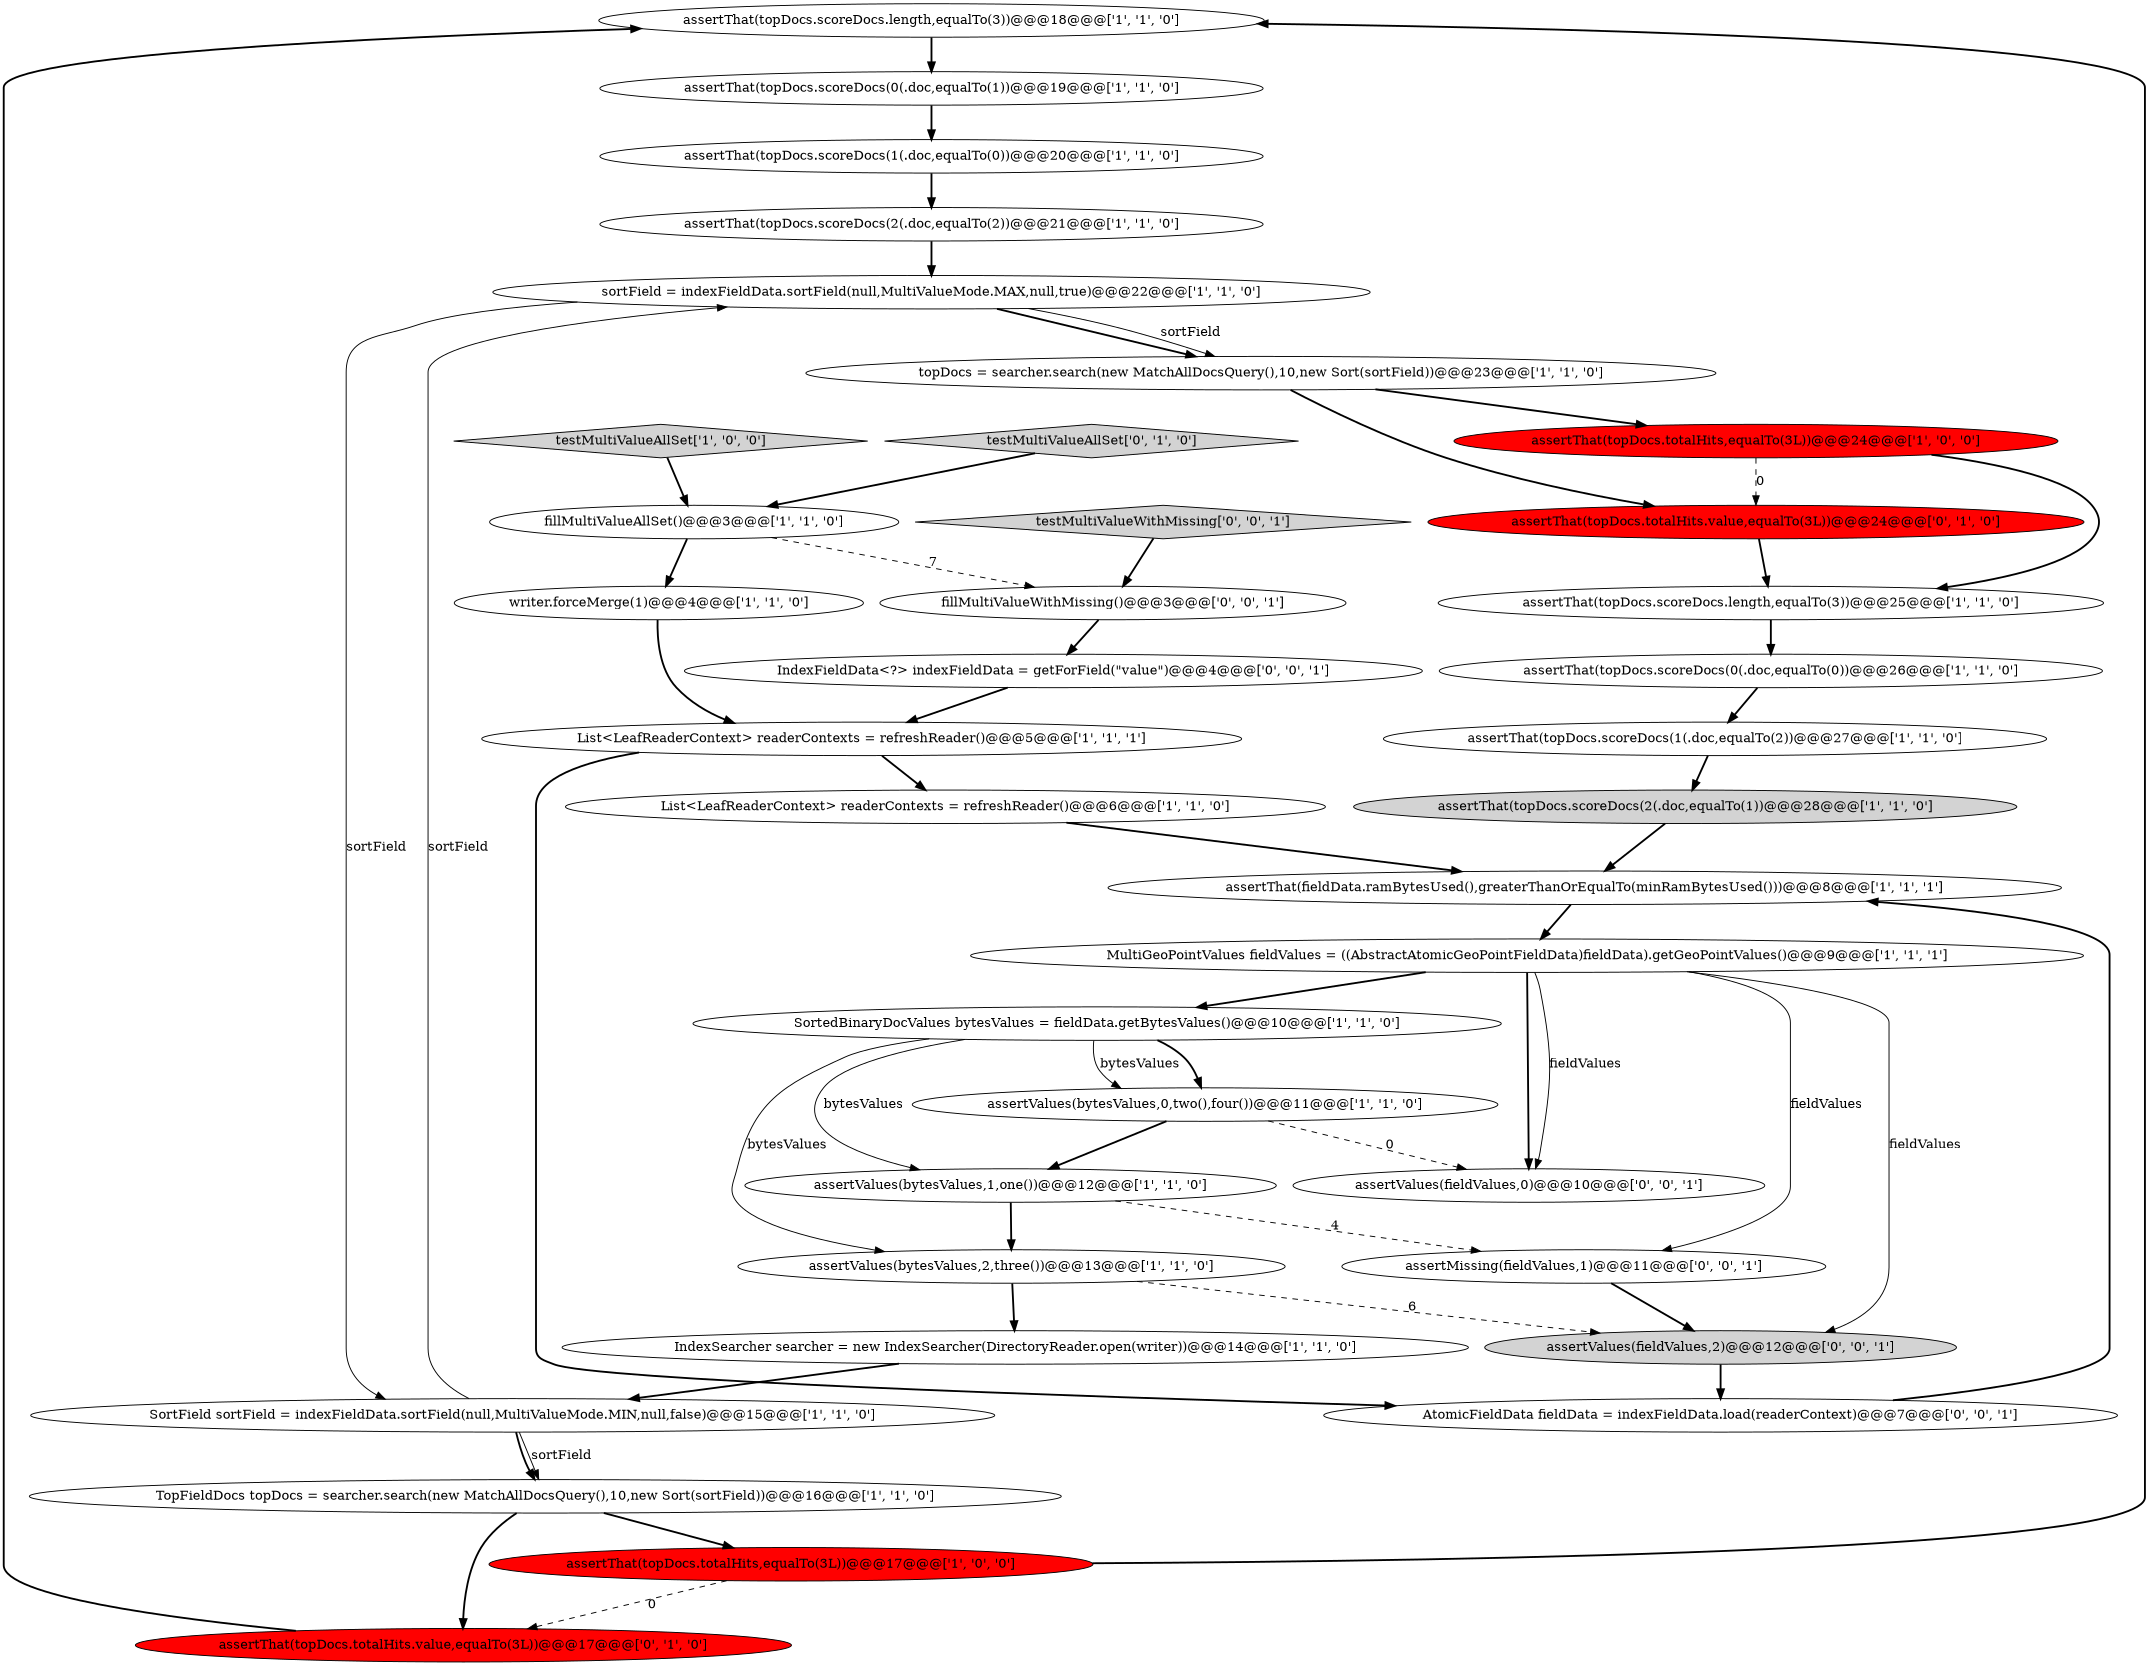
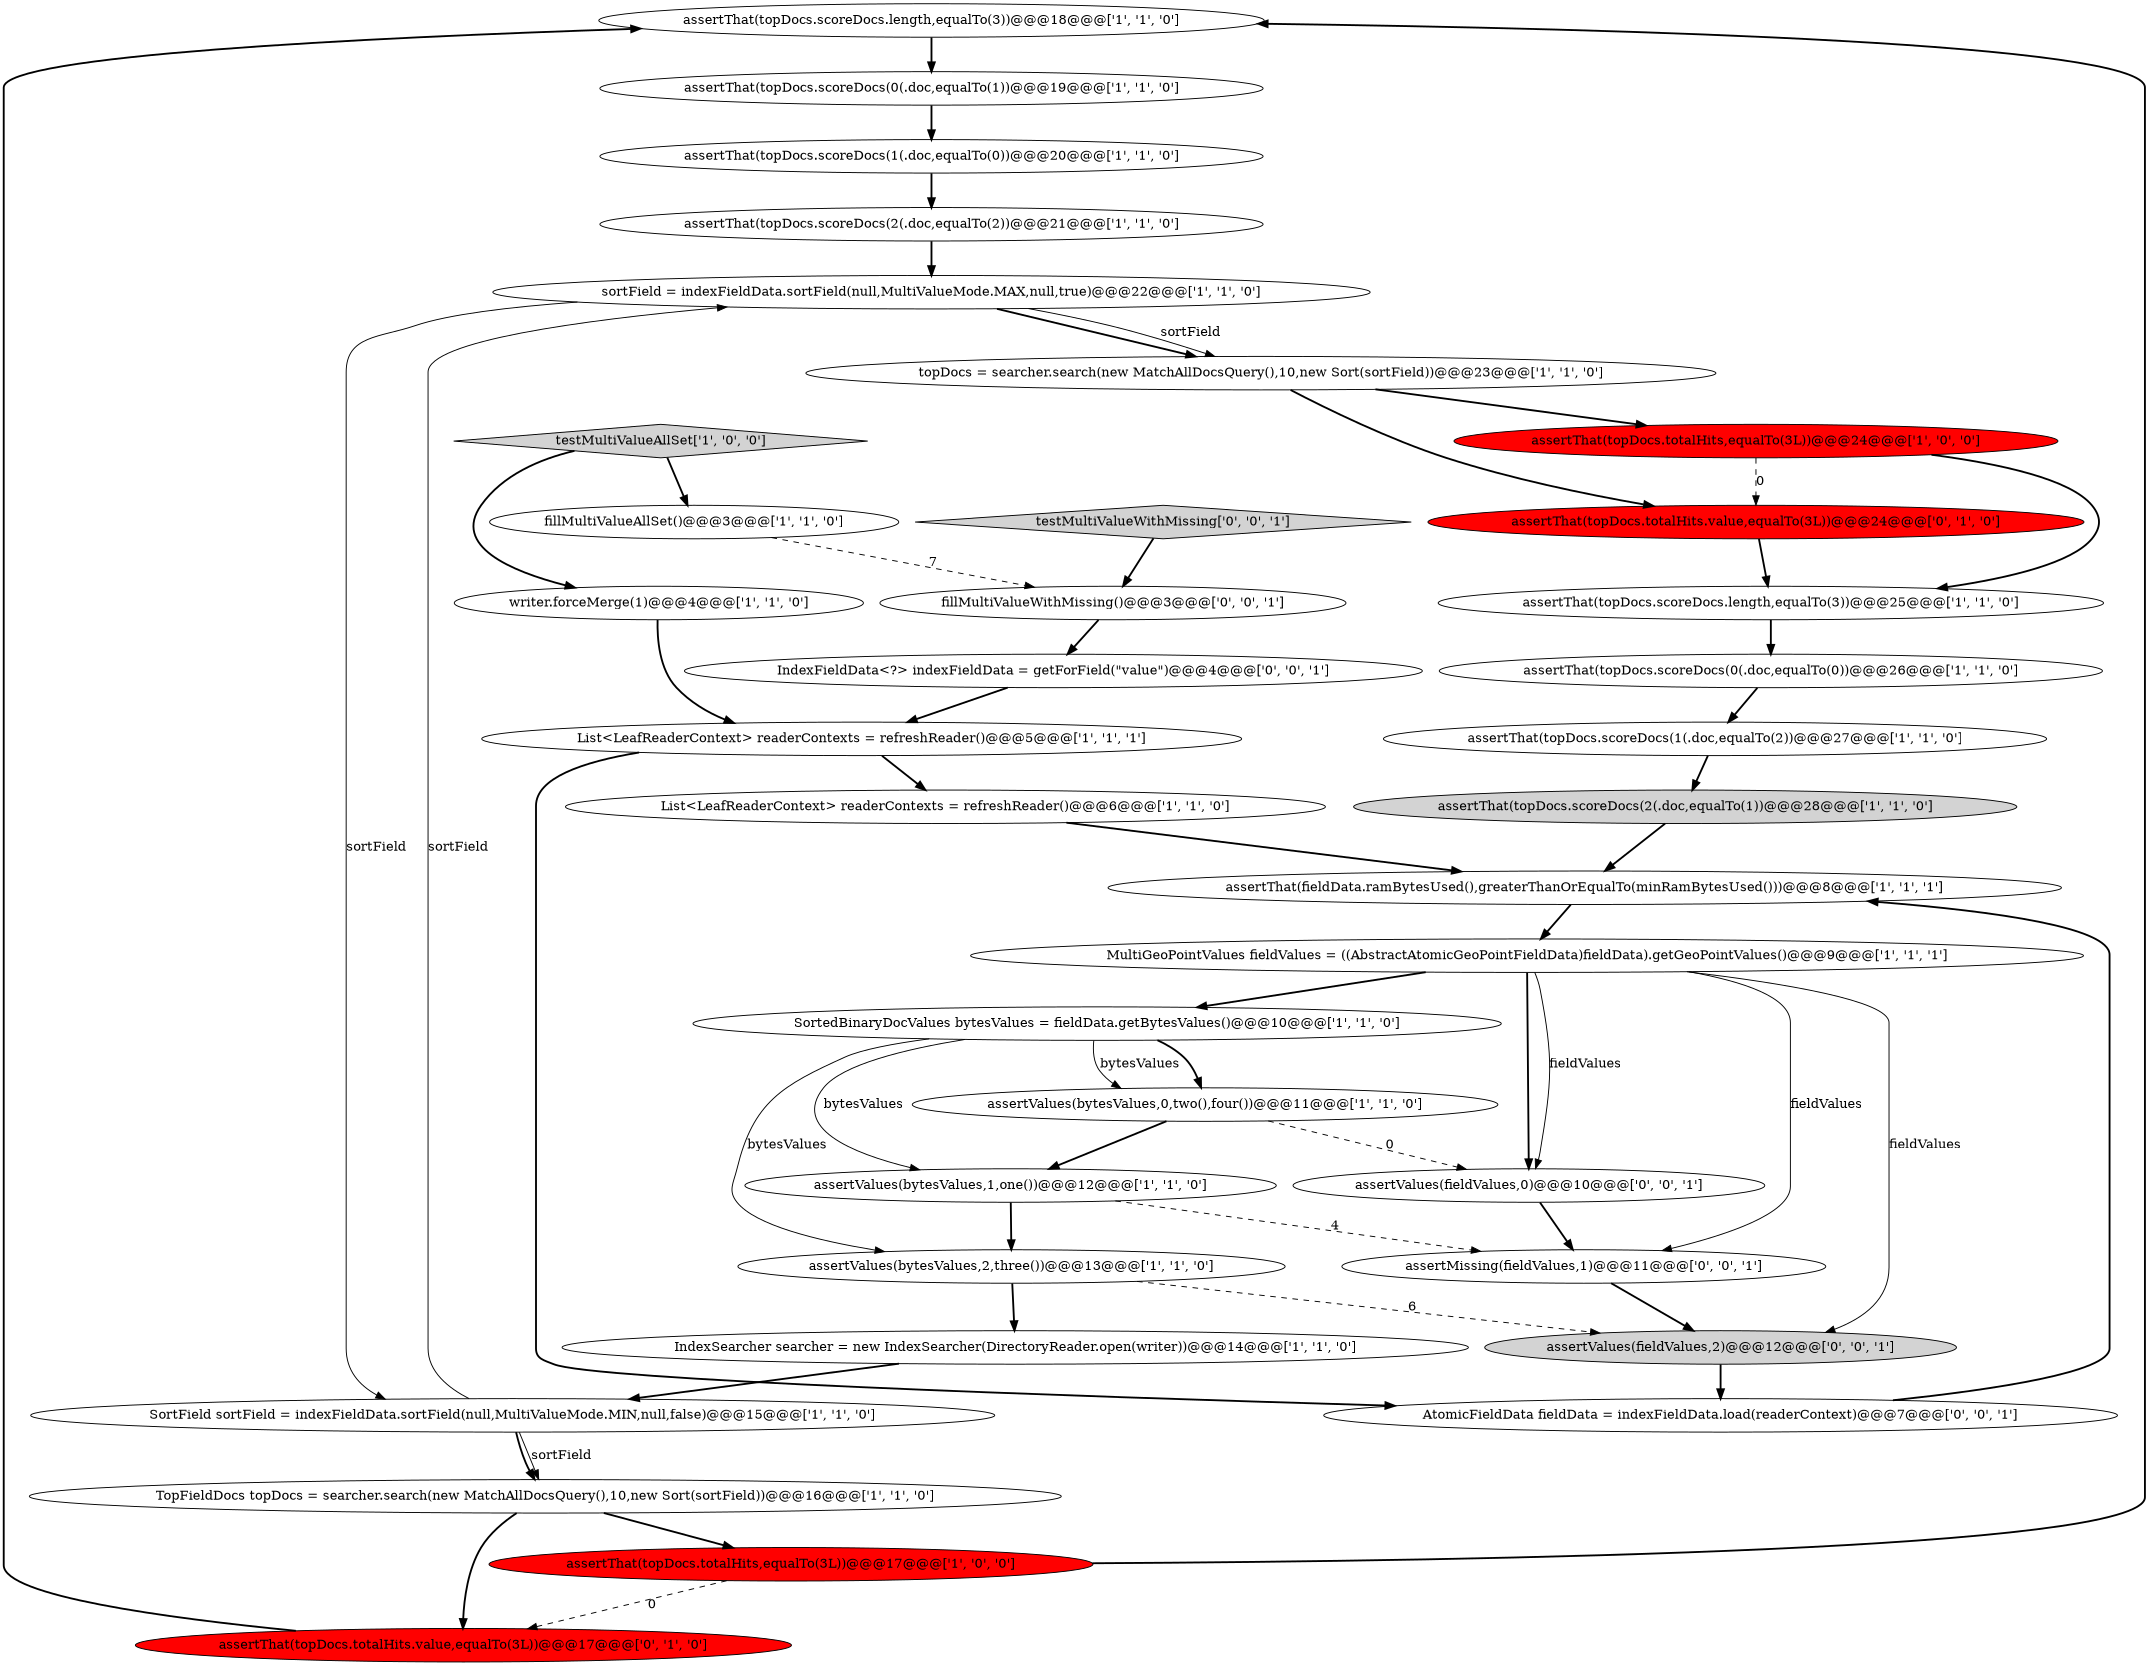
node "testMultiValueAllSet['0', '1', '0']": removed
edge "fillMultiValueAllSet()@@@3@@@['1', '1', '0']" -> "writer.forceMerge(1)@@@4@@@['1', '1', '0']": now "testMultiValueAllSet['1', '0', '0']" -> "writer.forceMerge(1)@@@4@@@['1', '1', '0']"
edge "assertValues(fieldValues,0)@@@10@@@['0', '0', '1']" -> "assertMissing(fieldValues,1)@@@11@@@['0', '0', '1']": added
